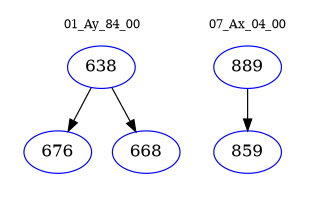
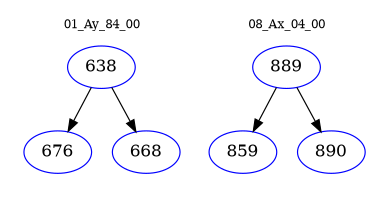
cluster "07_Ax_04_00": label "07_Ax_04_00" -> "08_Ax_04_00"
node "890": added
